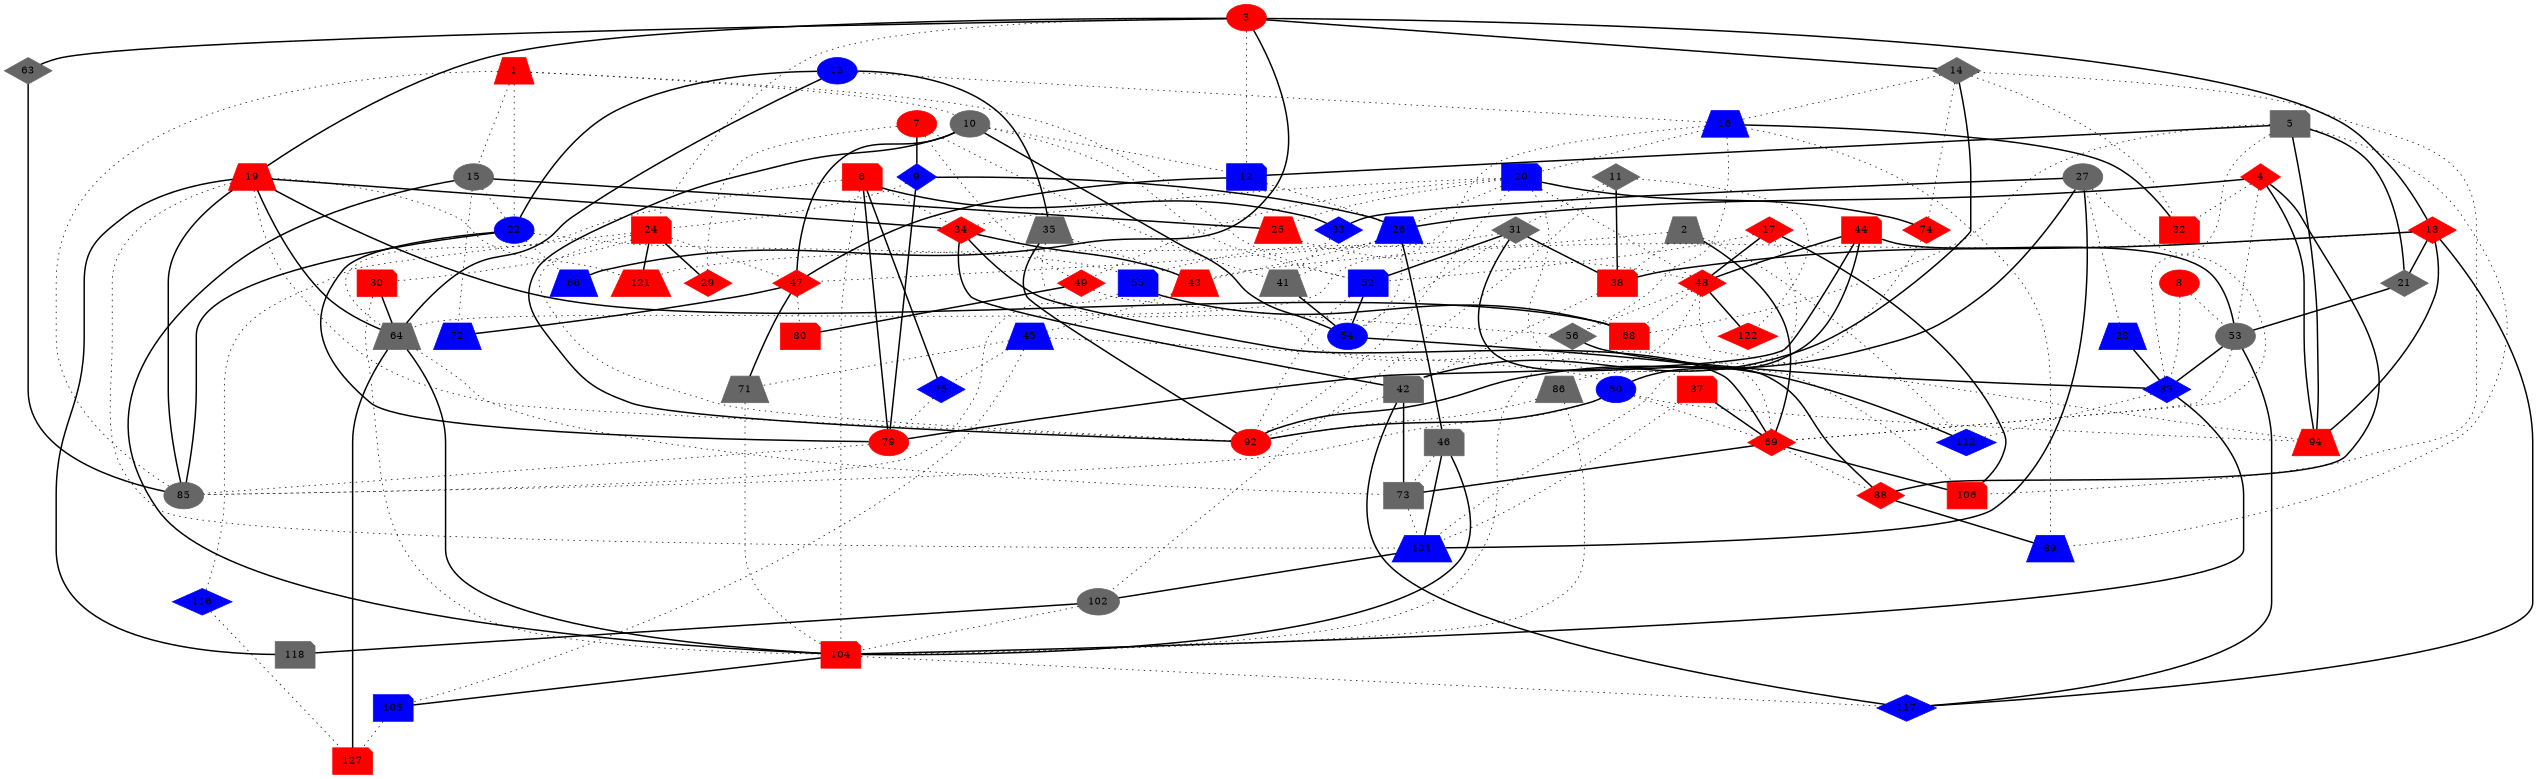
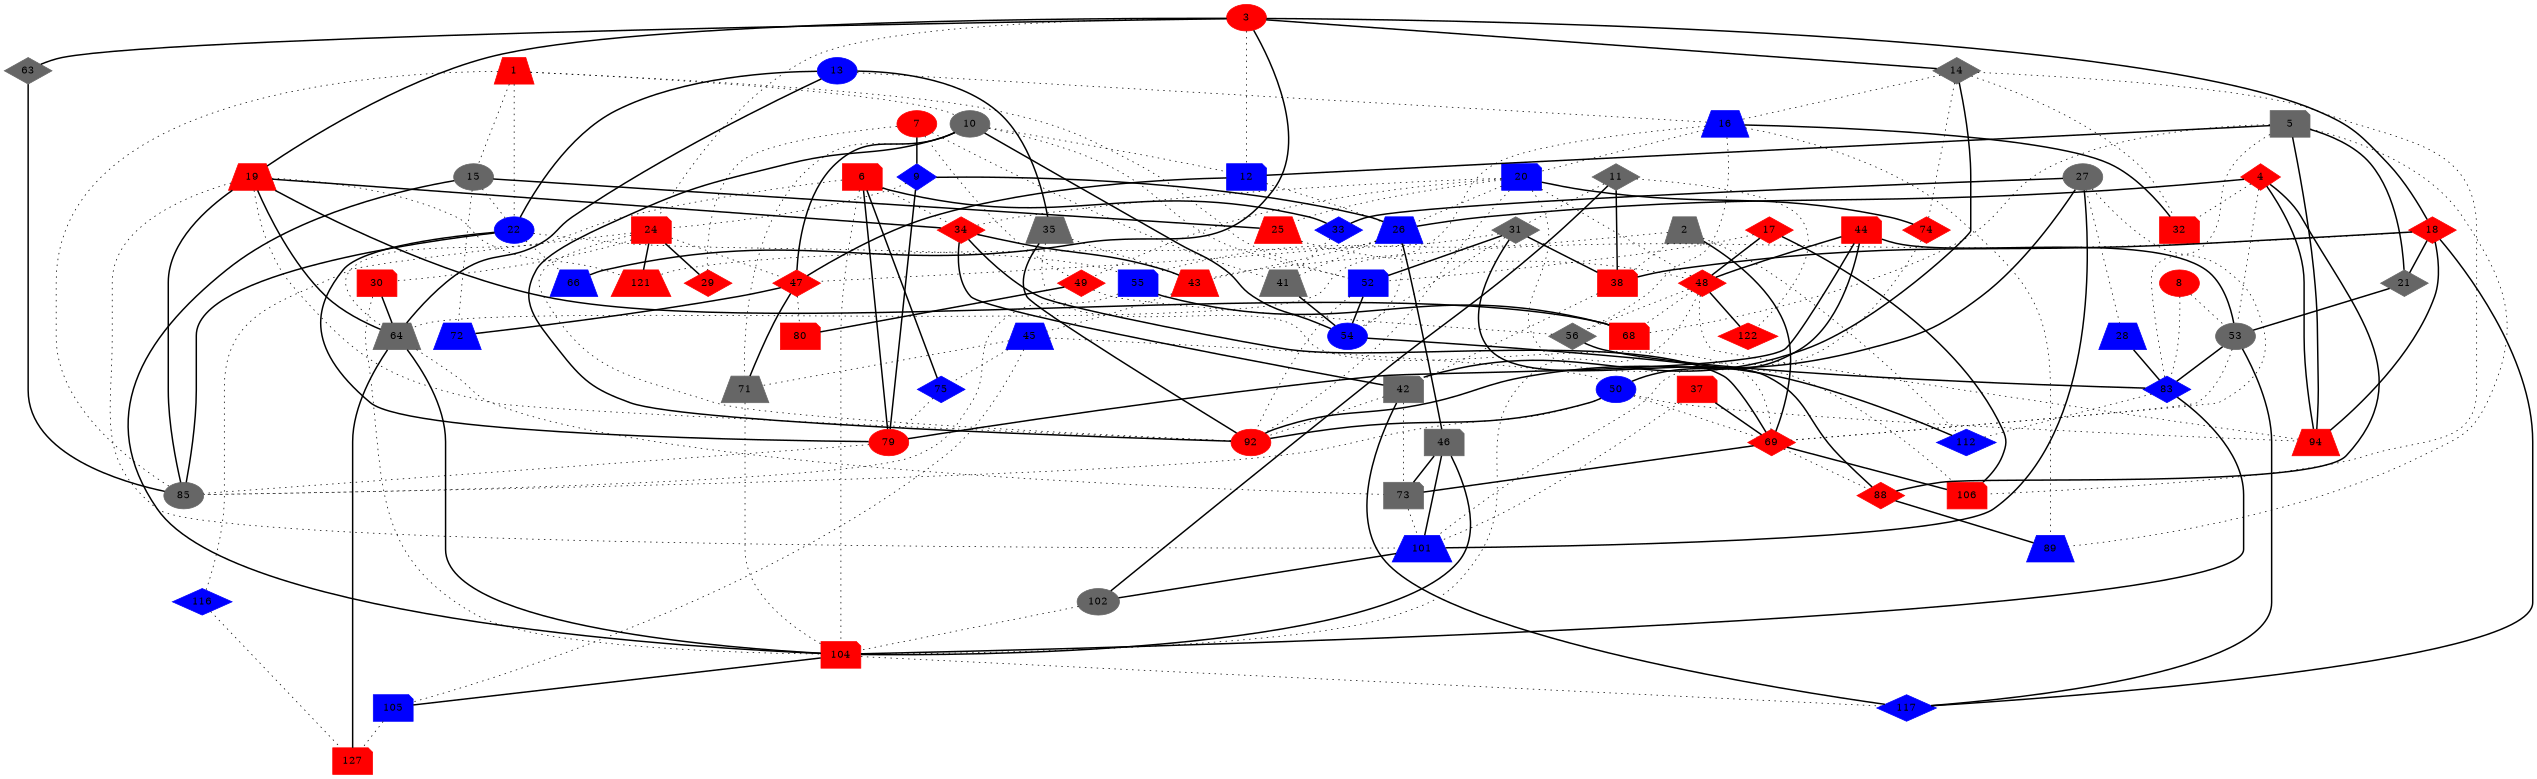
edge "10" -- "71": added
edge "11" -- "102": style dotted -> bold
node "86": removed
edge "42" -- "73": style bold -> dotted
edge "46" -- "73": style dotted -> bold
node "118": removed
